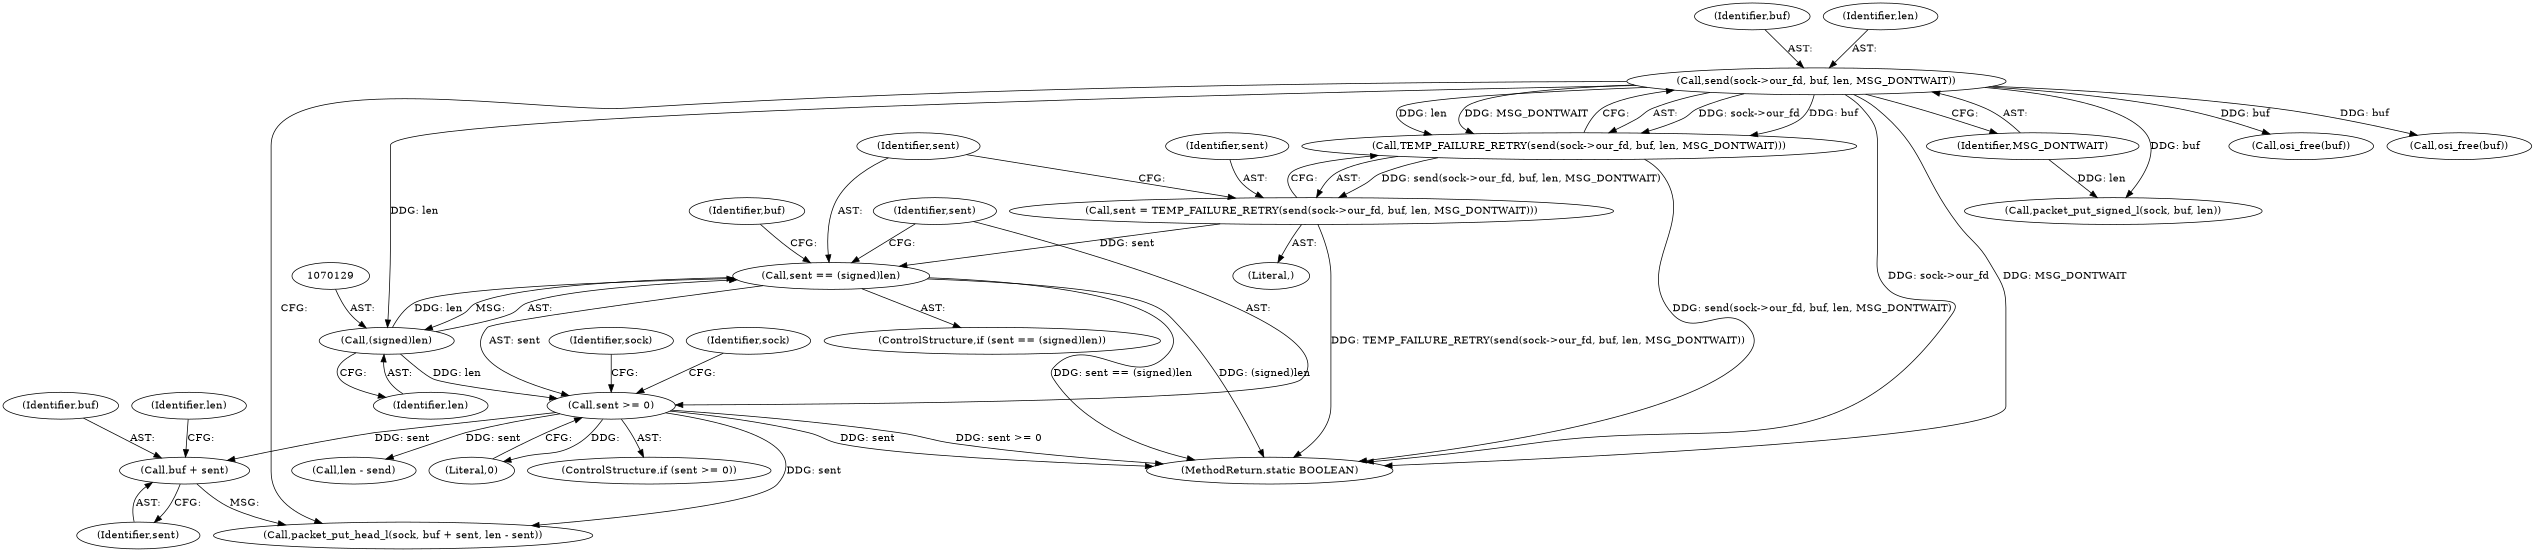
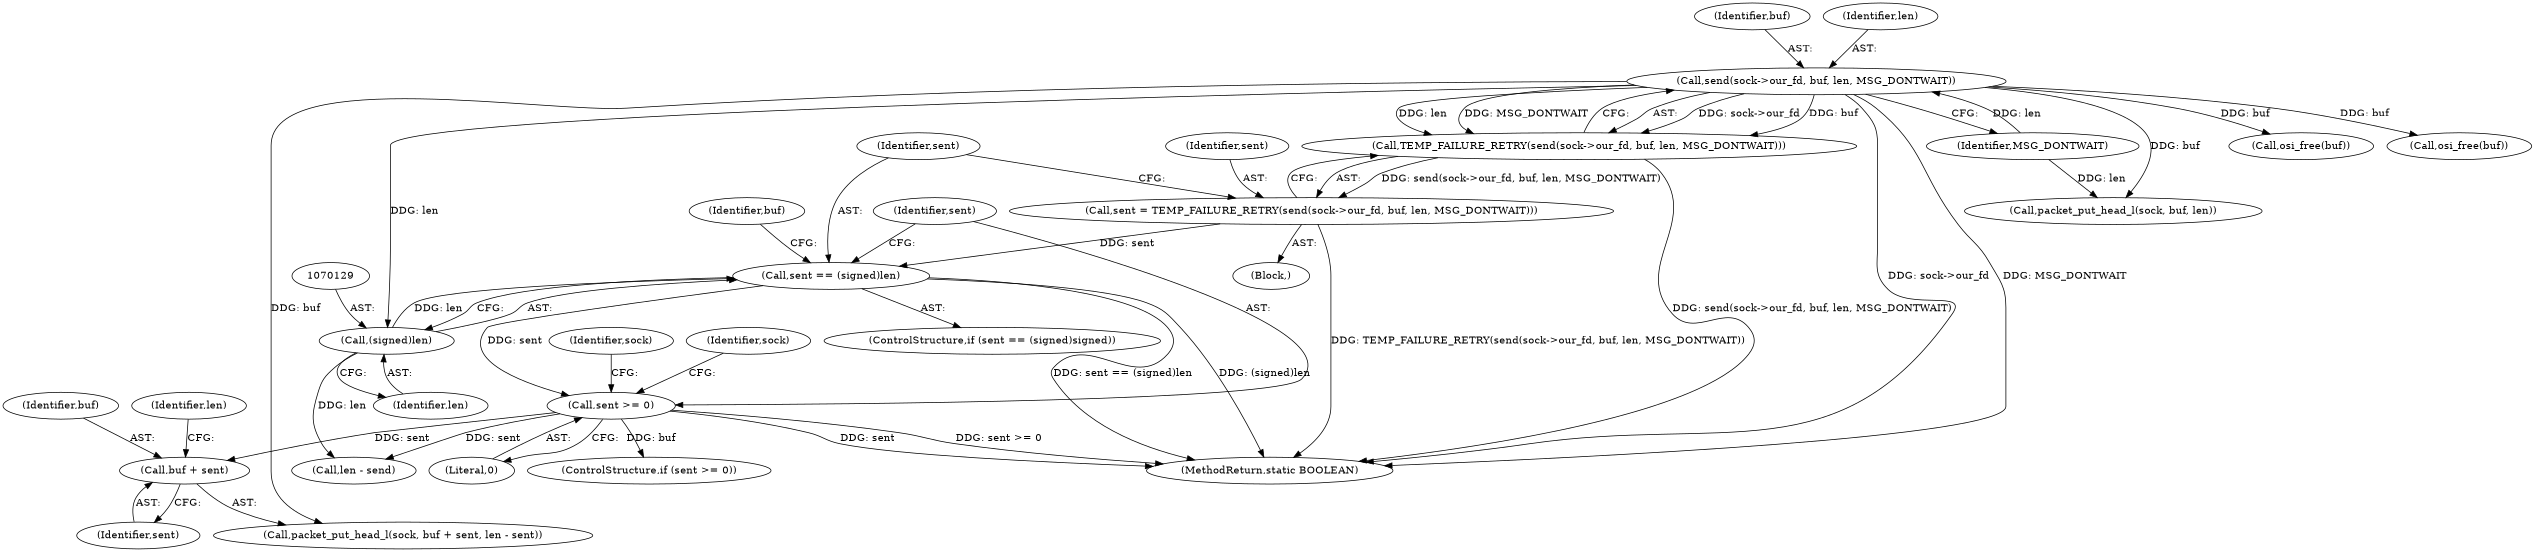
edge "(Identifier,MSG_DONTWAIT)" -> "(Call,send(sock->our_fd, buf, len, MSG_DONTWAIT))": label "AST: " -> "DDG: len"
node "(Call,packet_put_signed_l(sock, buf, len))": label "(Call,packet_put_signed_l(sock, buf, len))" -> "(Call,packet_put_head_l(sock, buf, len))"
node "(Literal,)": label "(Literal,)" -> "(Block,)"
edge "(Call,send(sock->our_fd, buf, len, MSG_DONTWAIT))" -> "(Call,packet_put_head_l(sock, buf + sent, len - sent))": label "CFG: " -> "DDG: buf"
edge "(Call,sent == (signed)len)" -> "(Call,(signed)len)": label "MSG: " -> "CFG: "
edge "(Call,sent == (signed)len)" -> "(Call,sent >= 0)": label "AST: sent" -> "DDG: sent"
node "(ControlStructure,if (sent == (signed)len))": label "(ControlStructure,if (sent == (signed)len))" -> "(ControlStructure,if (sent == (signed)signed))"
edge "(Call,(signed)len)" -> "(Call,sent >= 0)": now "(Call,(signed)len)" -> "(Call,len - send)"
edge "(Literal,0)" -> "(Call,sent >= 0)": label "CFG: " -> "AST: "
edge "(Call,sent >= 0)" -> "(Literal,0)": label "DDG: " -> "CFG: "
edge "(Call,sent >= 0)" -> "(ControlStructure,if (sent >= 0))": label "AST: " -> "DDG: buf"
edge "(Call,sent >= 0)" -> "(Call,packet_put_head_l(sock, buf + sent, len - sent))": removed, label "DDG: sent"
edge "(Call,buf + sent)" -> "(Call,packet_put_head_l(sock, buf + sent, len - sent))": label "MSG: " -> "AST: "
